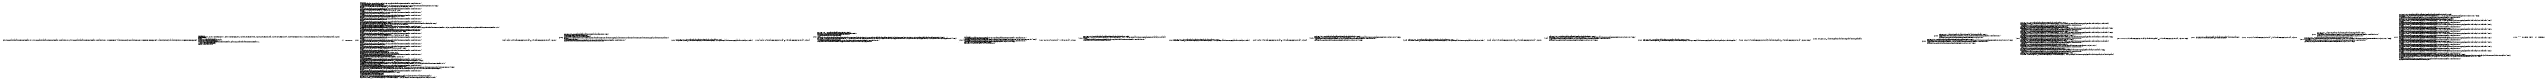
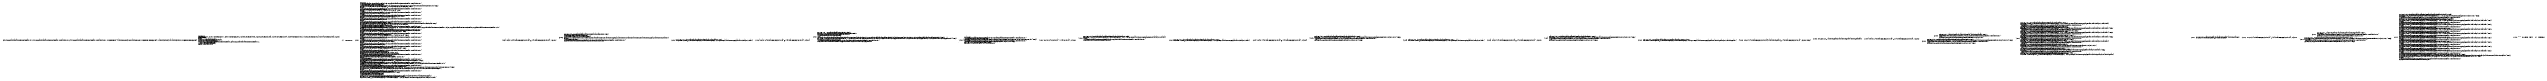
node "51: 0x00ba": added
node "55: 0x0110": removed
